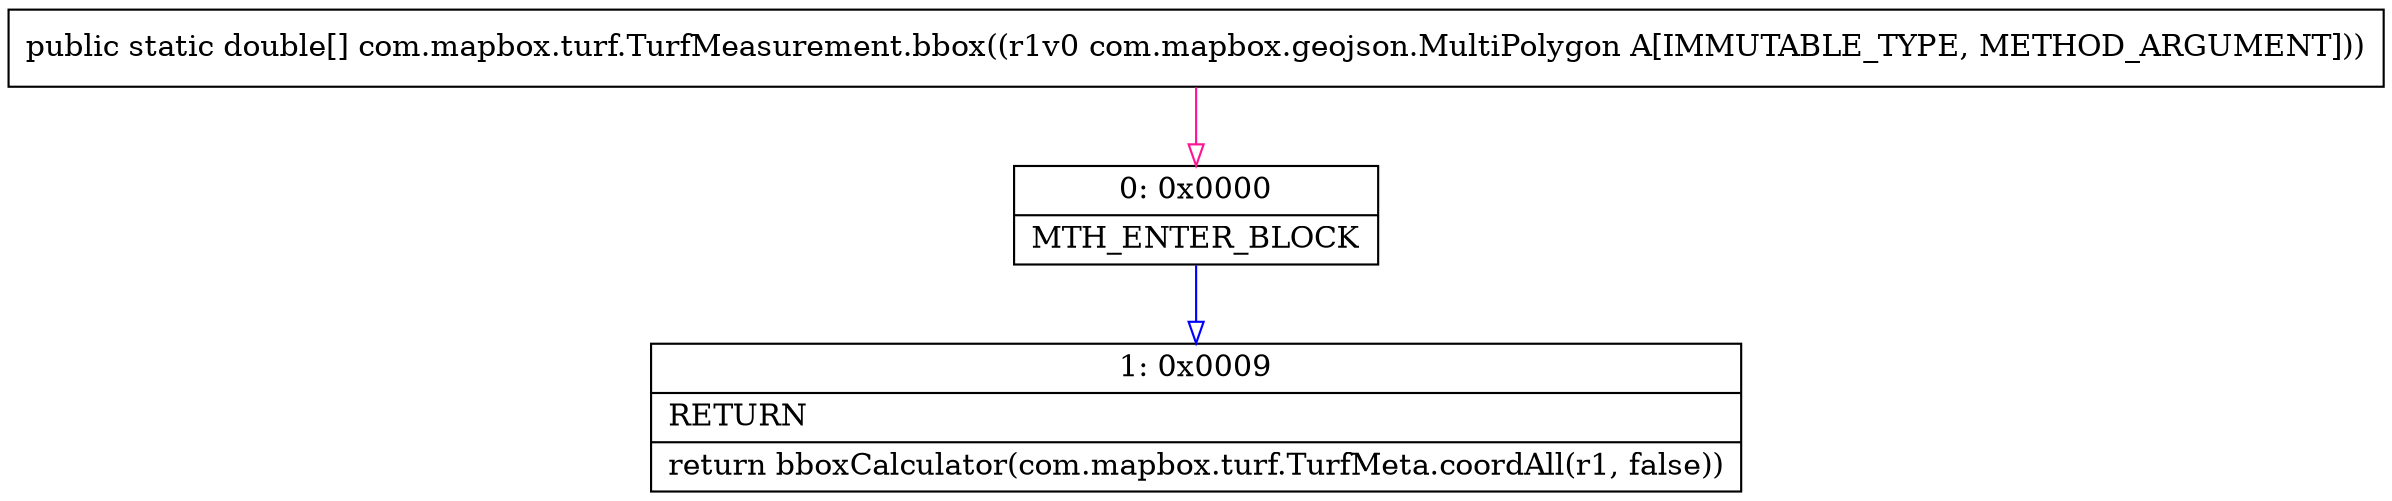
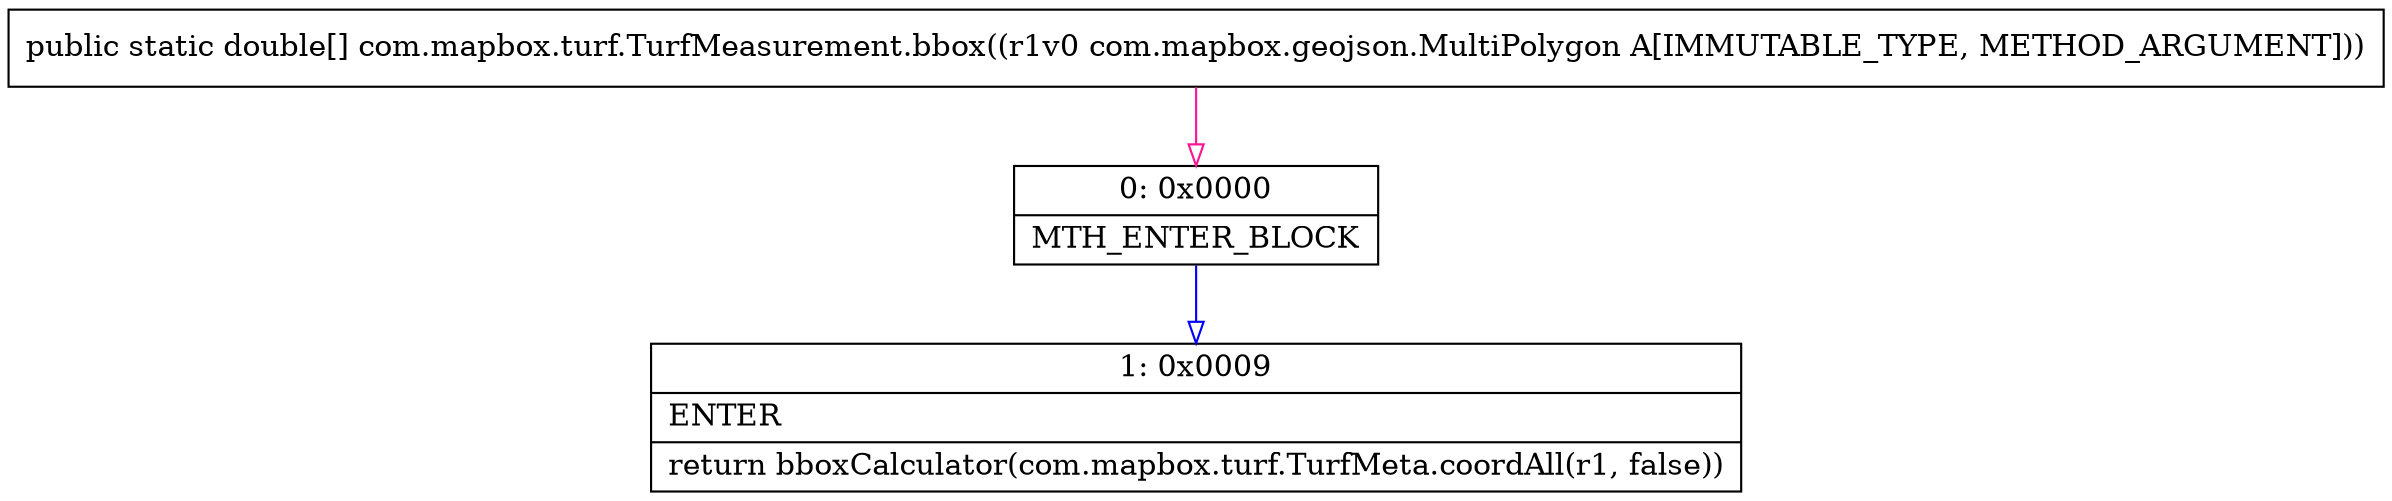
node "1: 0x0009": text "RETURN" -> "ENTER"
